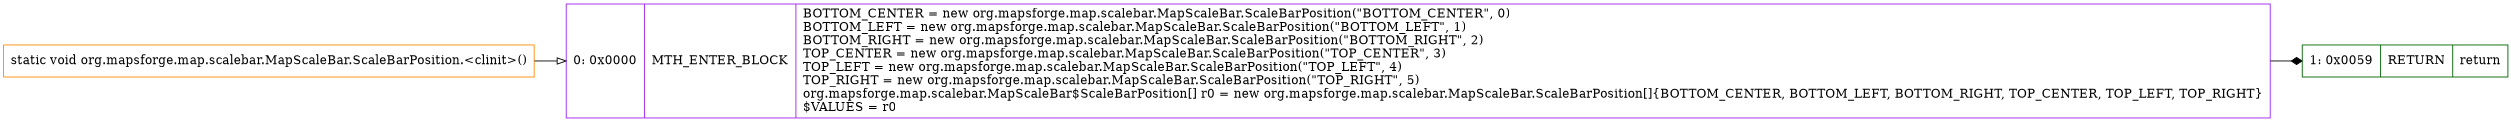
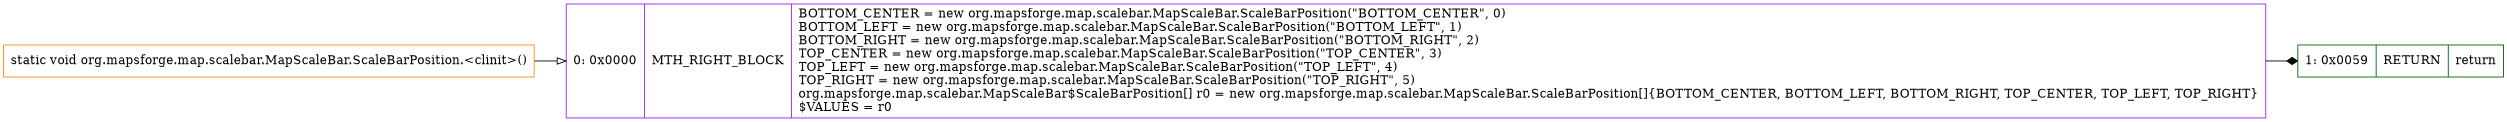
node "0: 0x0000": text "MTH_ENTER_BLOCK" -> "MTH_RIGHT_BLOCK"
